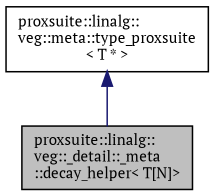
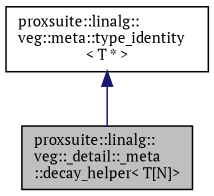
node "proxsuite::linalg:: veg::meta::type_proxsuite < T * >": label "proxsuite::linalg:: veg::meta::type_proxsuite < T * >" -> "proxsuite::linalg:: veg::meta::type_identity < T * >"
